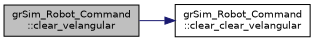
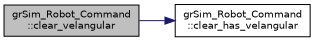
node "grSim_Robot_Command ::clear_clear_velangular": label "grSim_Robot_Command ::clear_clear_velangular" -> "grSim_Robot_Command ::clear_has_velangular"
